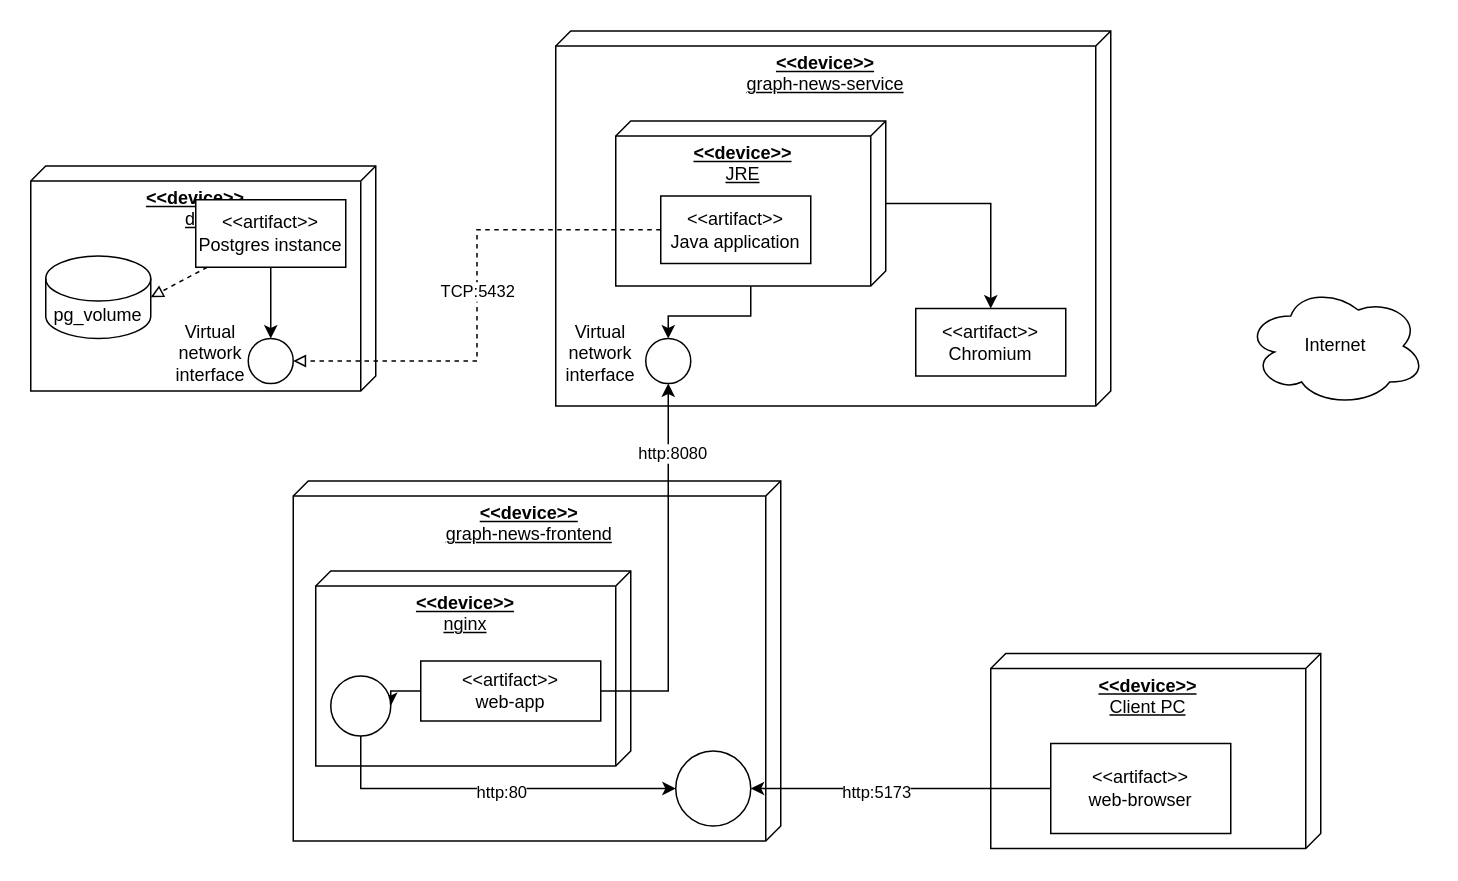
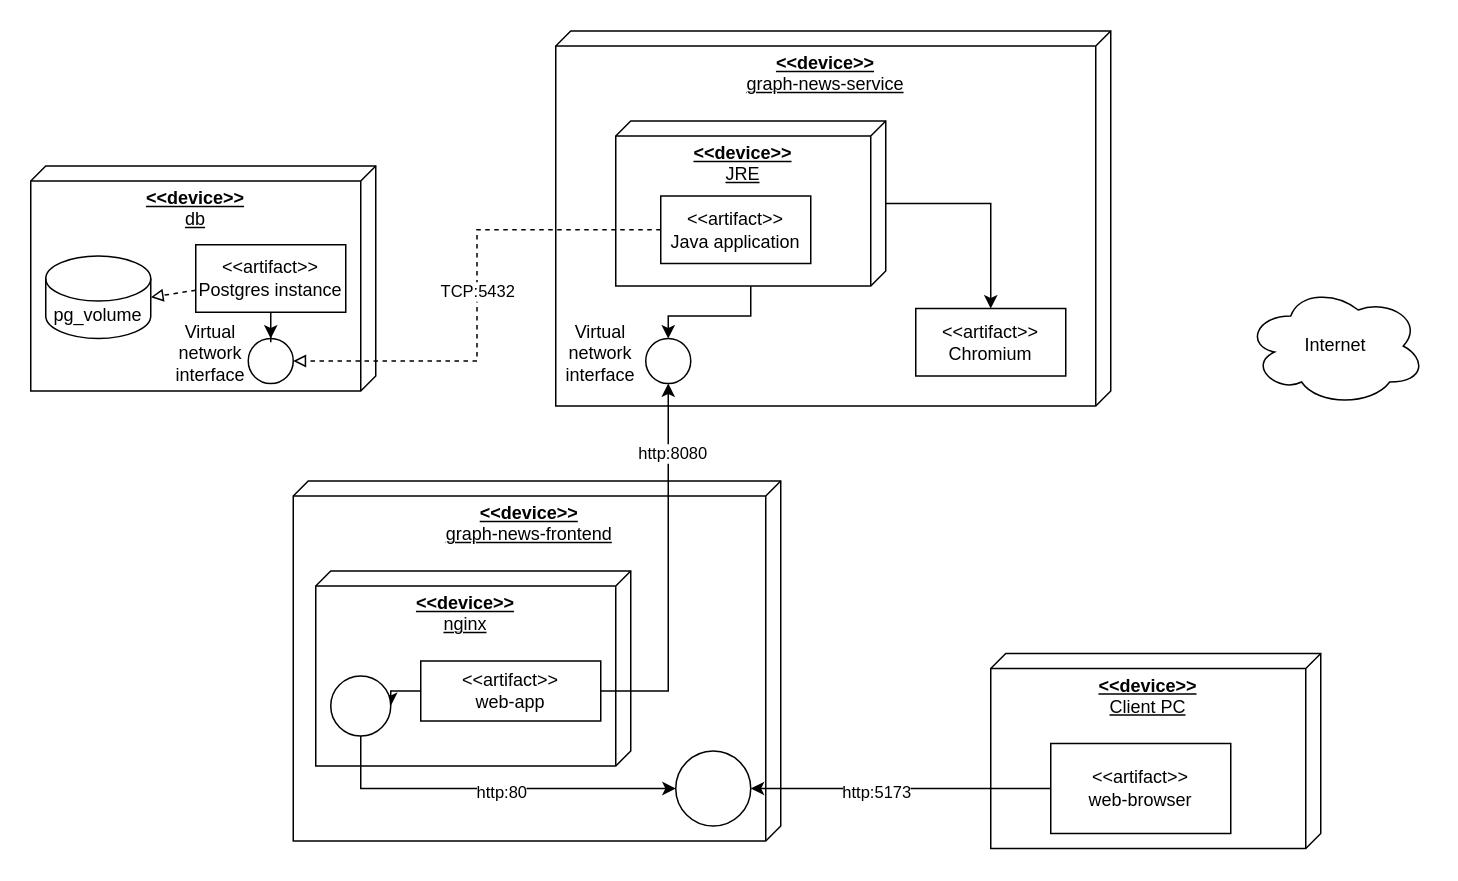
node "<<artifact>> Postgres instance": moved (271, 233) -> (271, 278)
